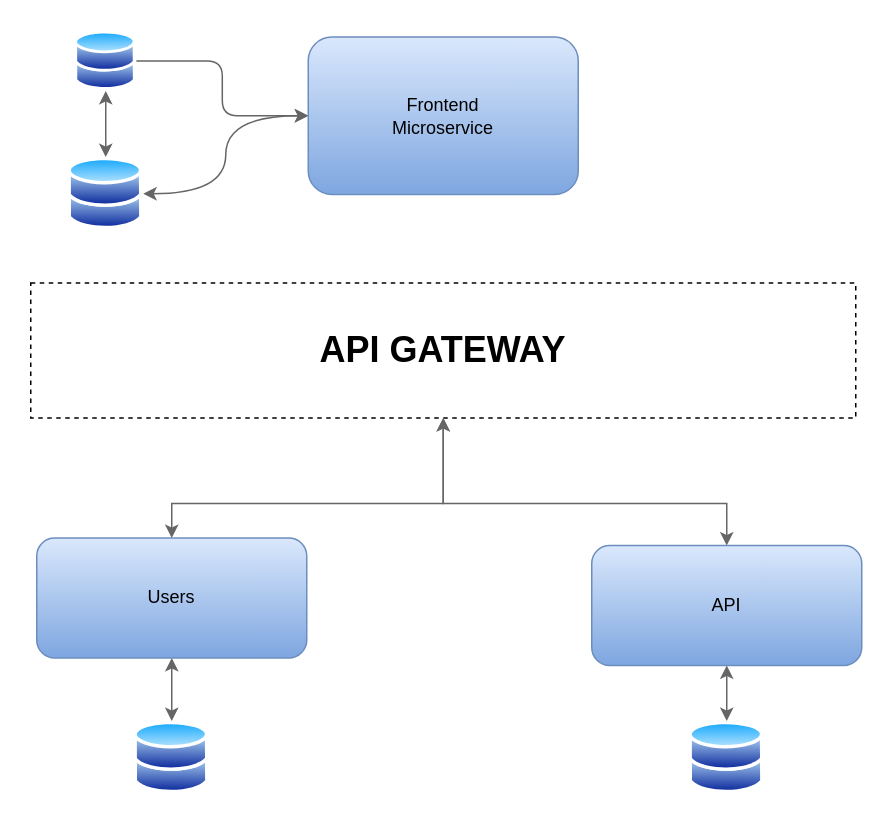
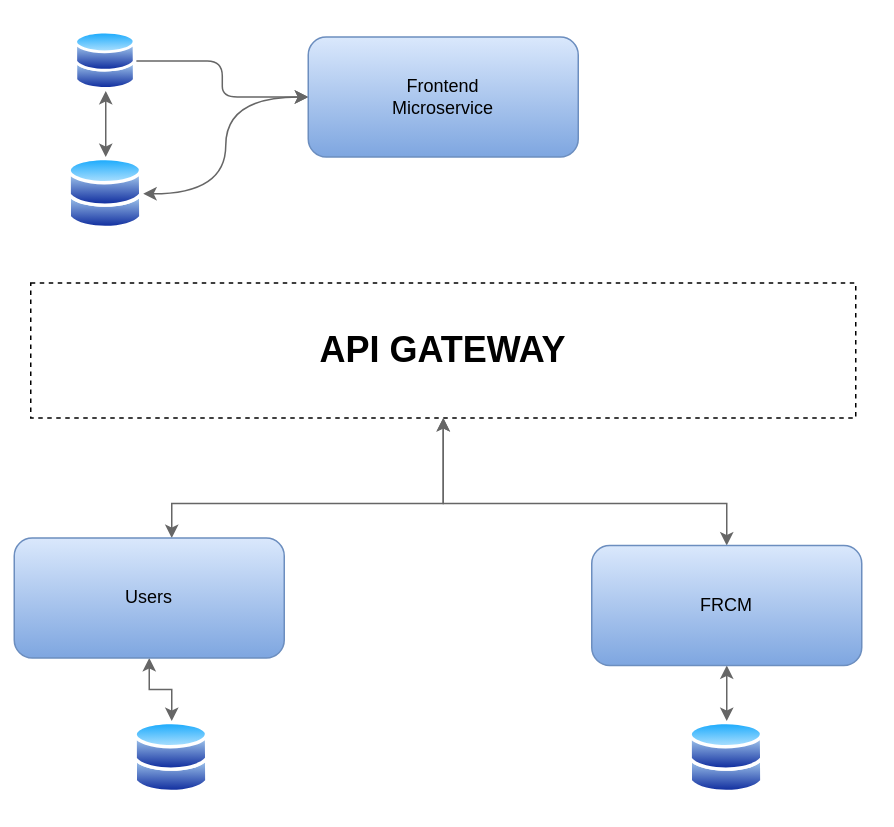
node "Frontend Microservice": size 270x158 -> 270x120
node "Users": moved (172, 598) -> (149, 598)
node "API": label "API" -> "FRCM"
